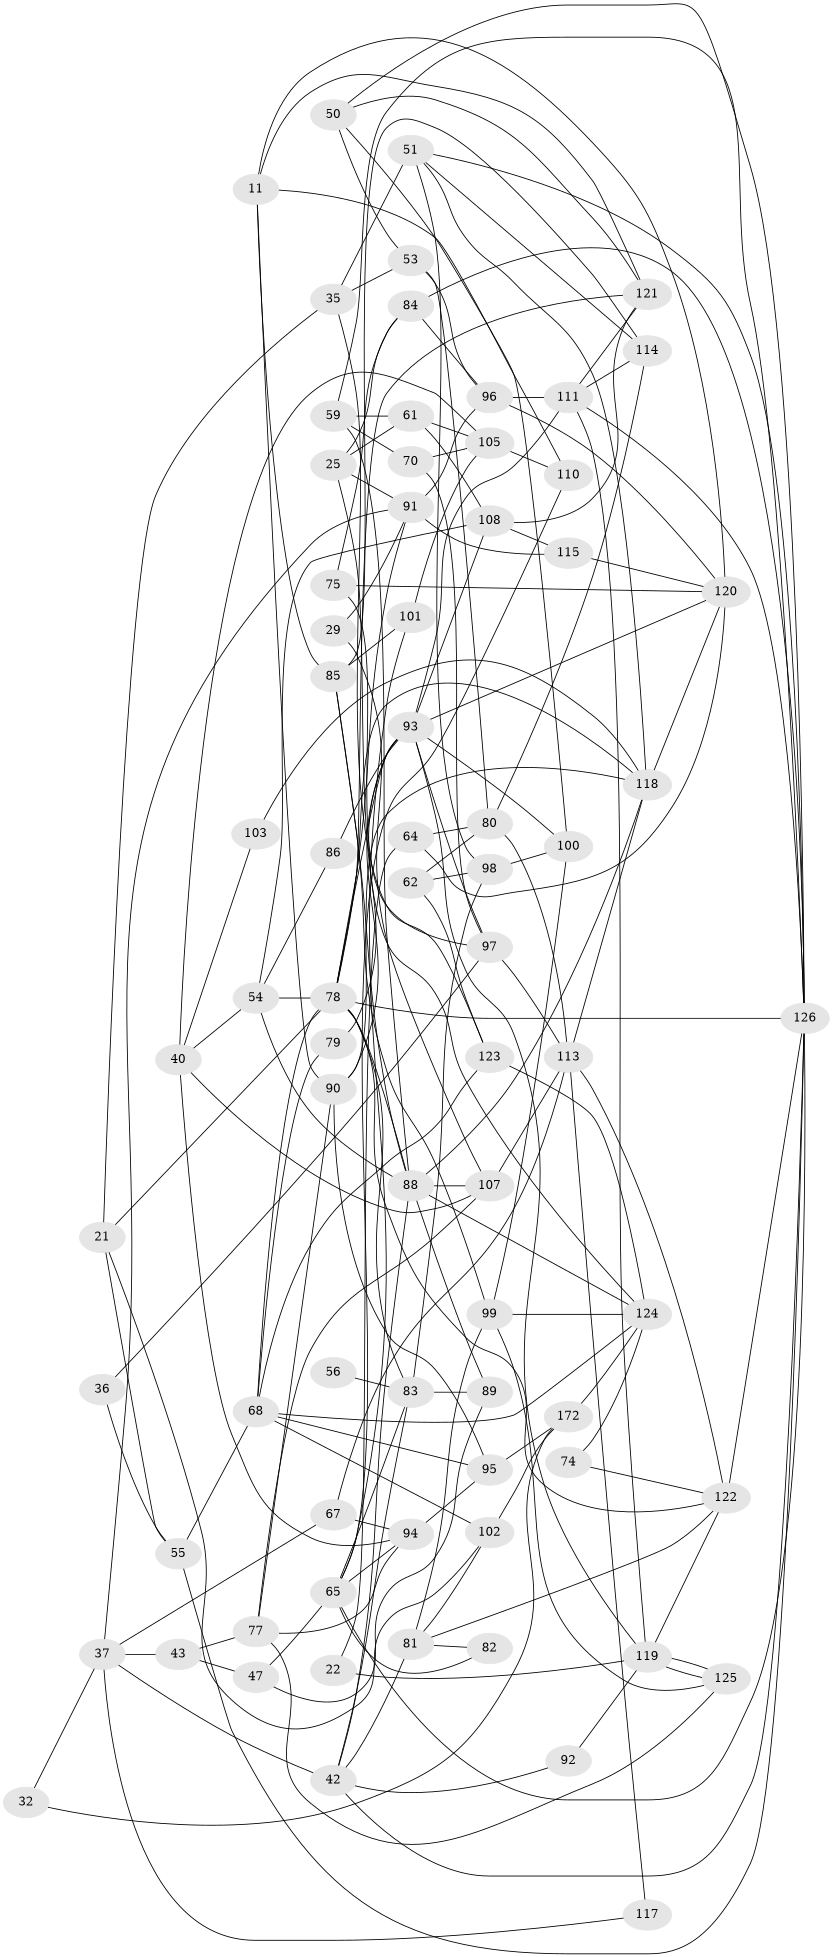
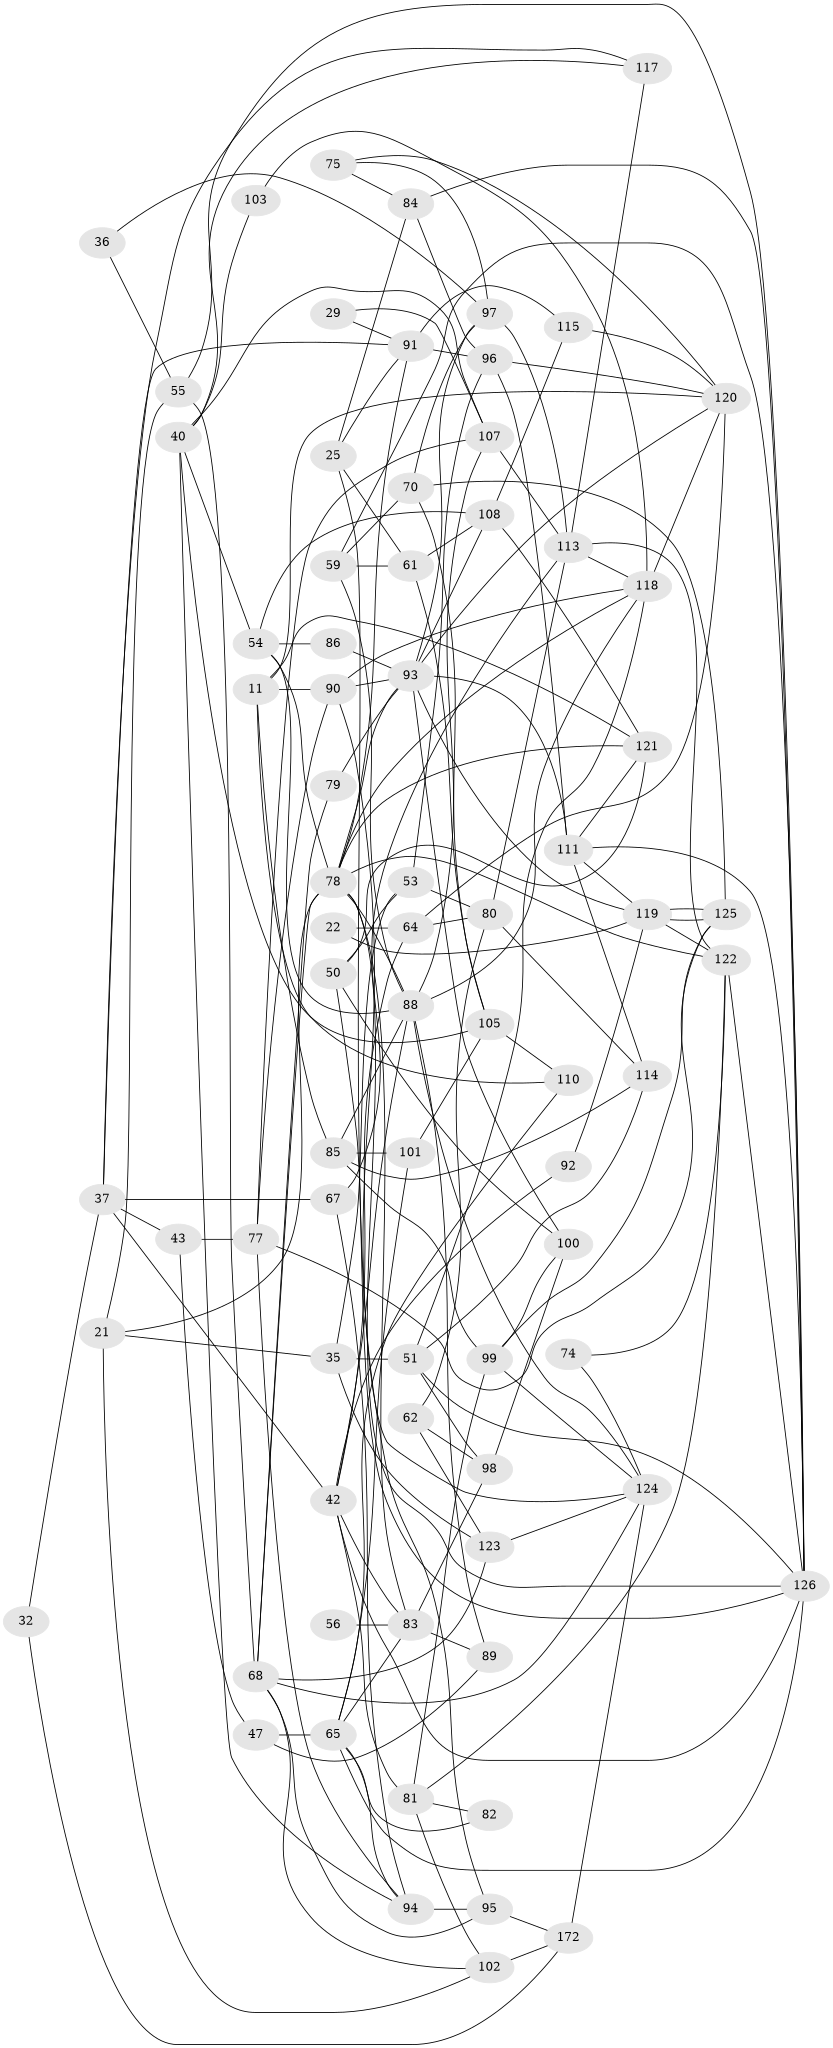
edge "117" -- "40": added
edge "70" -- "125": added
edge "64" -- "42": added
